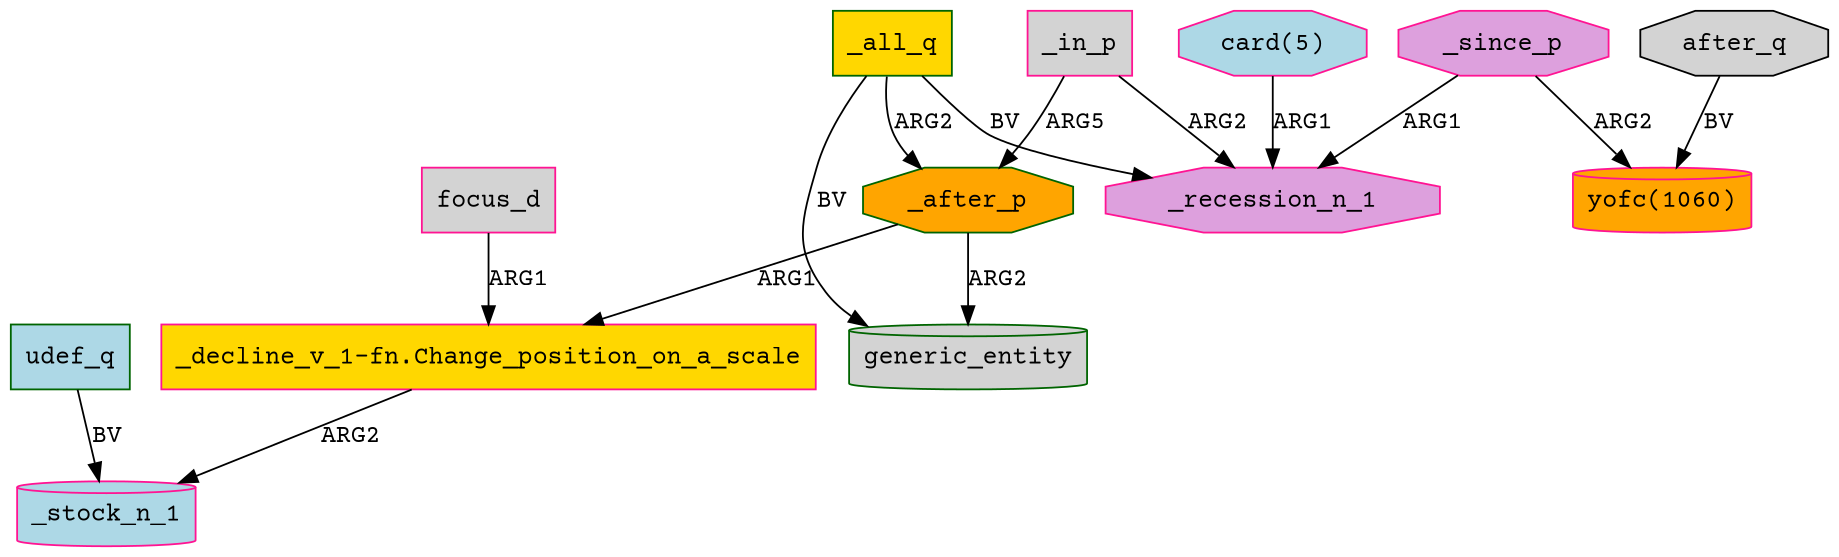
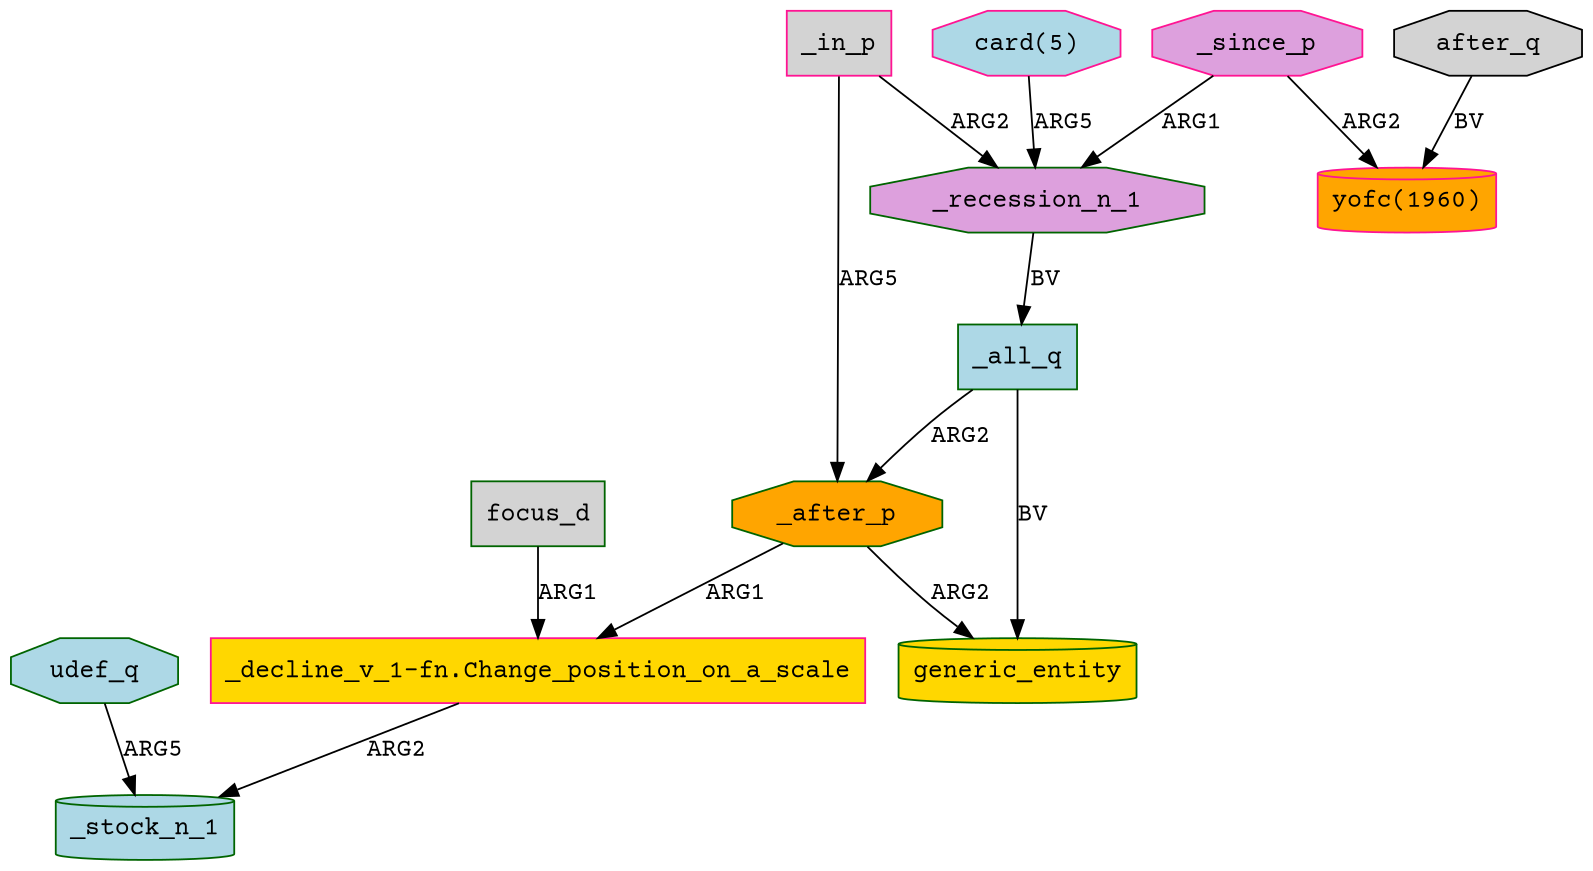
node "_all_q": fillcolor gold -> lightblue
edge "card(5)" -> "_recession_n_1": label "ARG1" -> "ARG5"
edge "_all_q" -> "_recession_n_1": reversed
node "focus_d": color deeppink -> darkgreen
node "_recession_n_1": color deeppink -> darkgreen
node "yofc(1060)": label "yofc(1060)" -> "yofc(1960)"
node "udef_q": shape box -> octagon
node "generic_entity": fillcolor lightgrey -> gold
edge "udef_q" -> "_stock_n_1": label "BV" -> "ARG5"
node "_stock_n_1": color deeppink -> darkgreen
